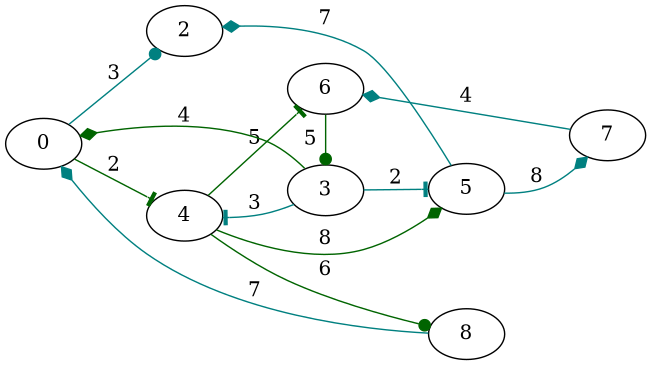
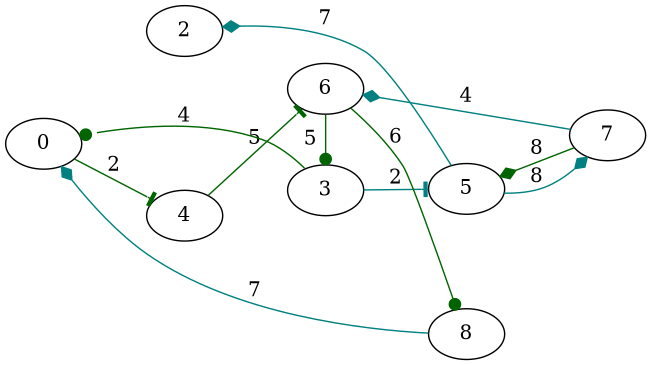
edge "0" -> "2": removed, label "3"
edge "3" -> "0": arrowhead diamond -> dot
edge "3" -> "4": removed, label "3"
edge "4" -> "5": now "7" -> "5"
edge "4" -> "8": now "6" -> "8"
